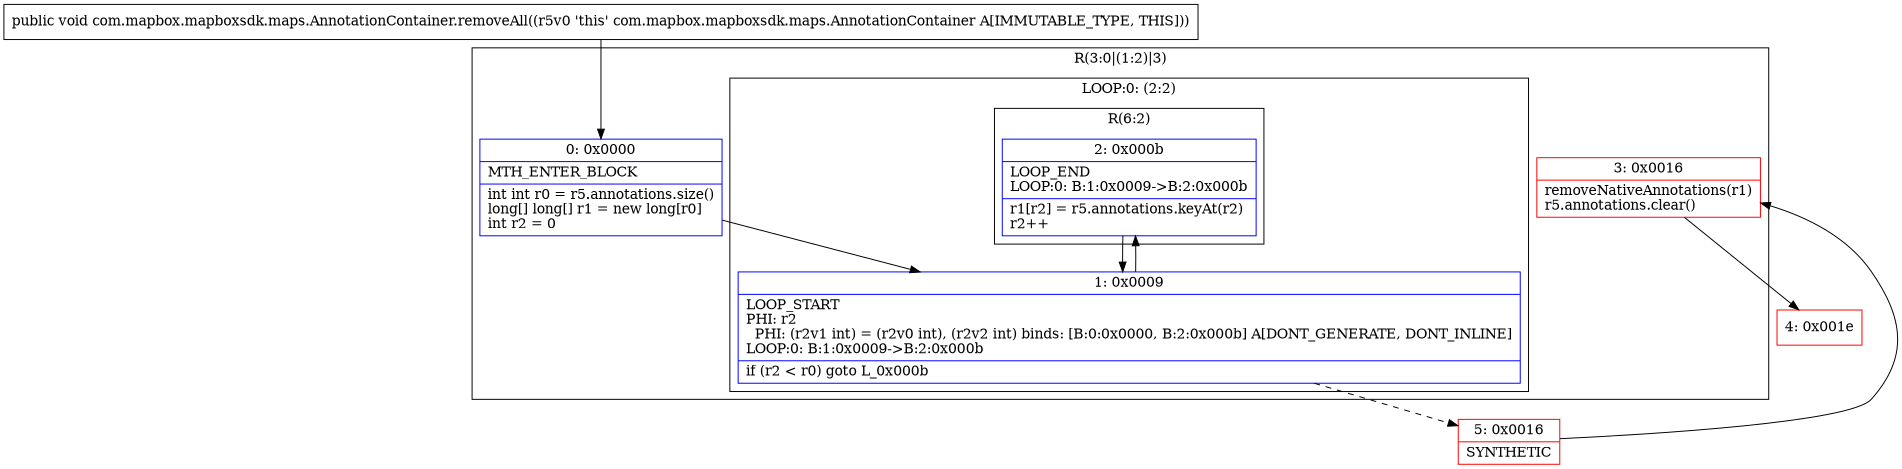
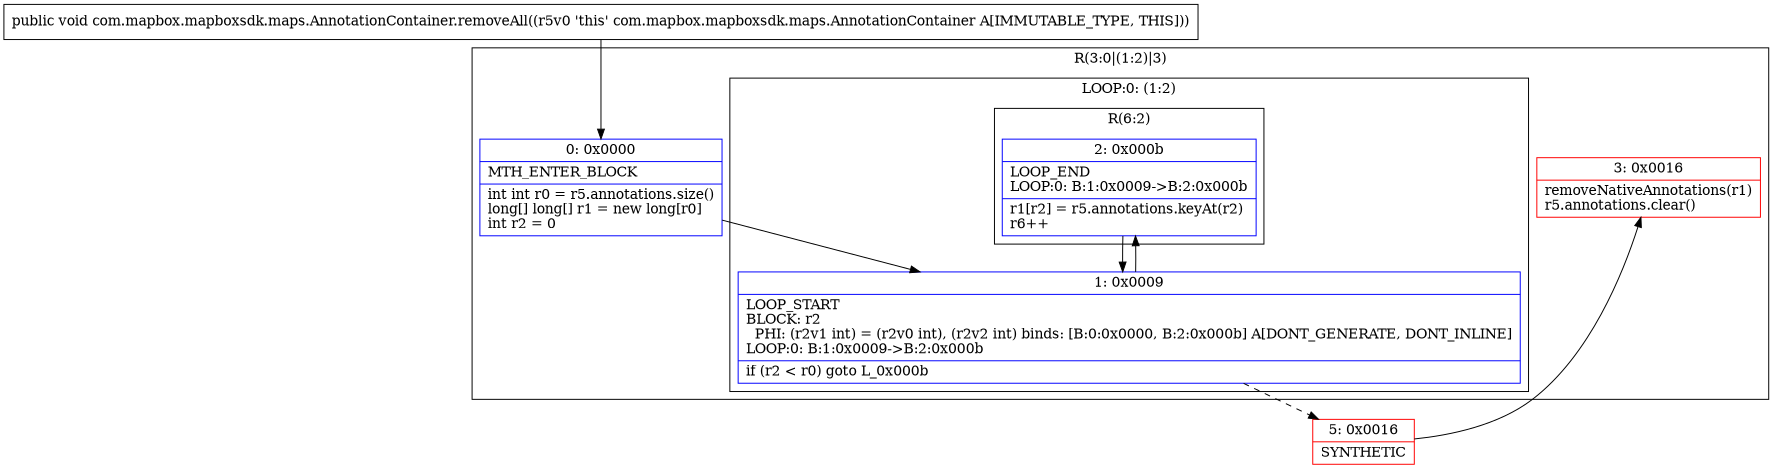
cluster "LOOP:0: (2:2)": label "LOOP:0: (2:2)" -> "LOOP:0: (1:2)"
node "2: 0x000b": text "r2++" -> "r6++"
node "1: 0x0009": text "PHI: r2" -> "BLOCK: r2"
node "4: 0x001e": removed
